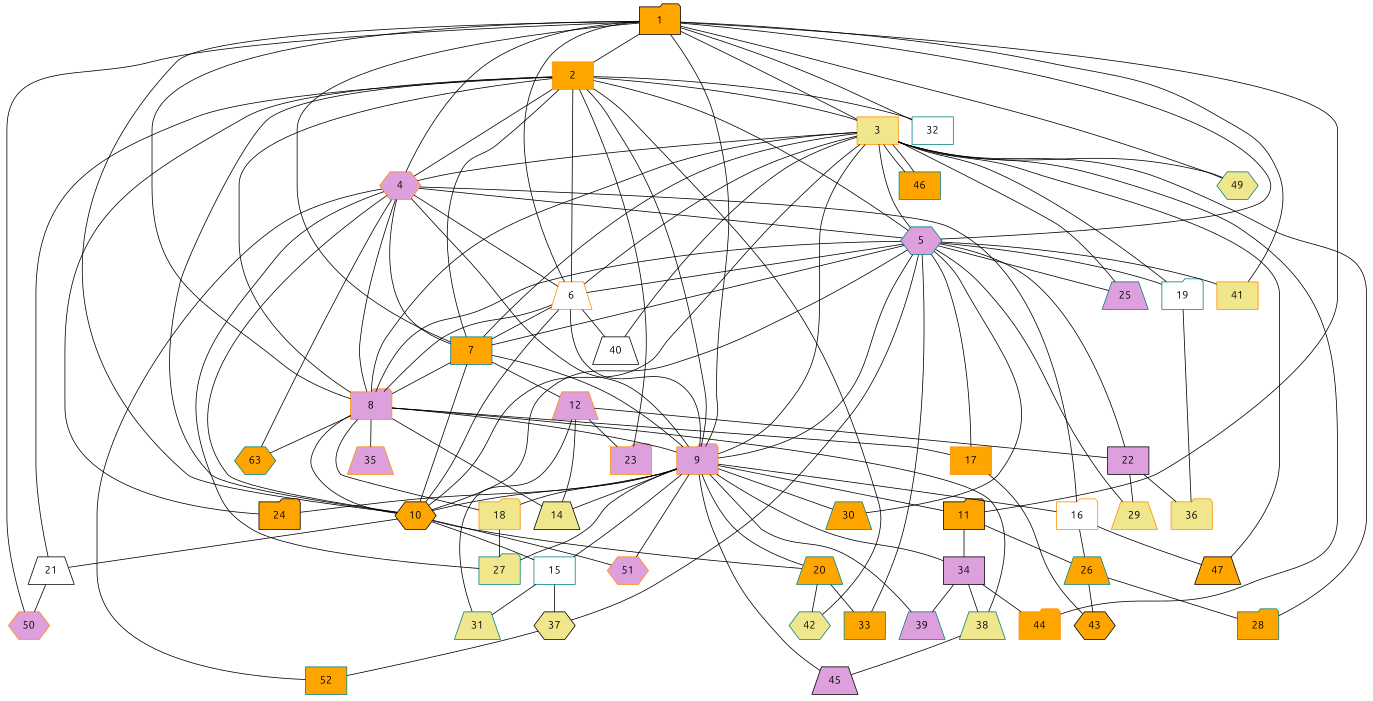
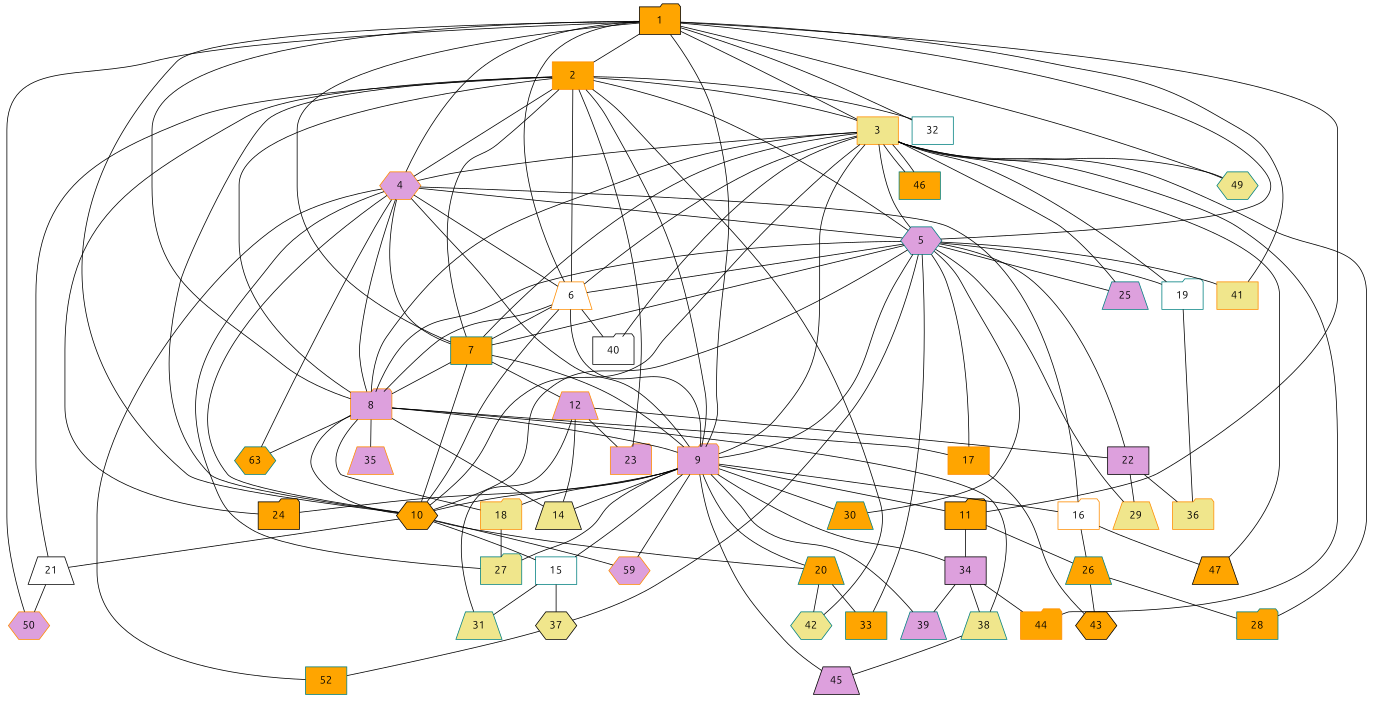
node "40": shape trapezium -> folder
node "51": label "51" -> "59"
